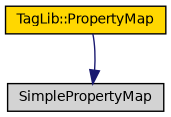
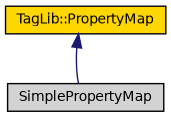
edge "TagLib::PropertyMap" -> "SimplePropertyMap": reversed
